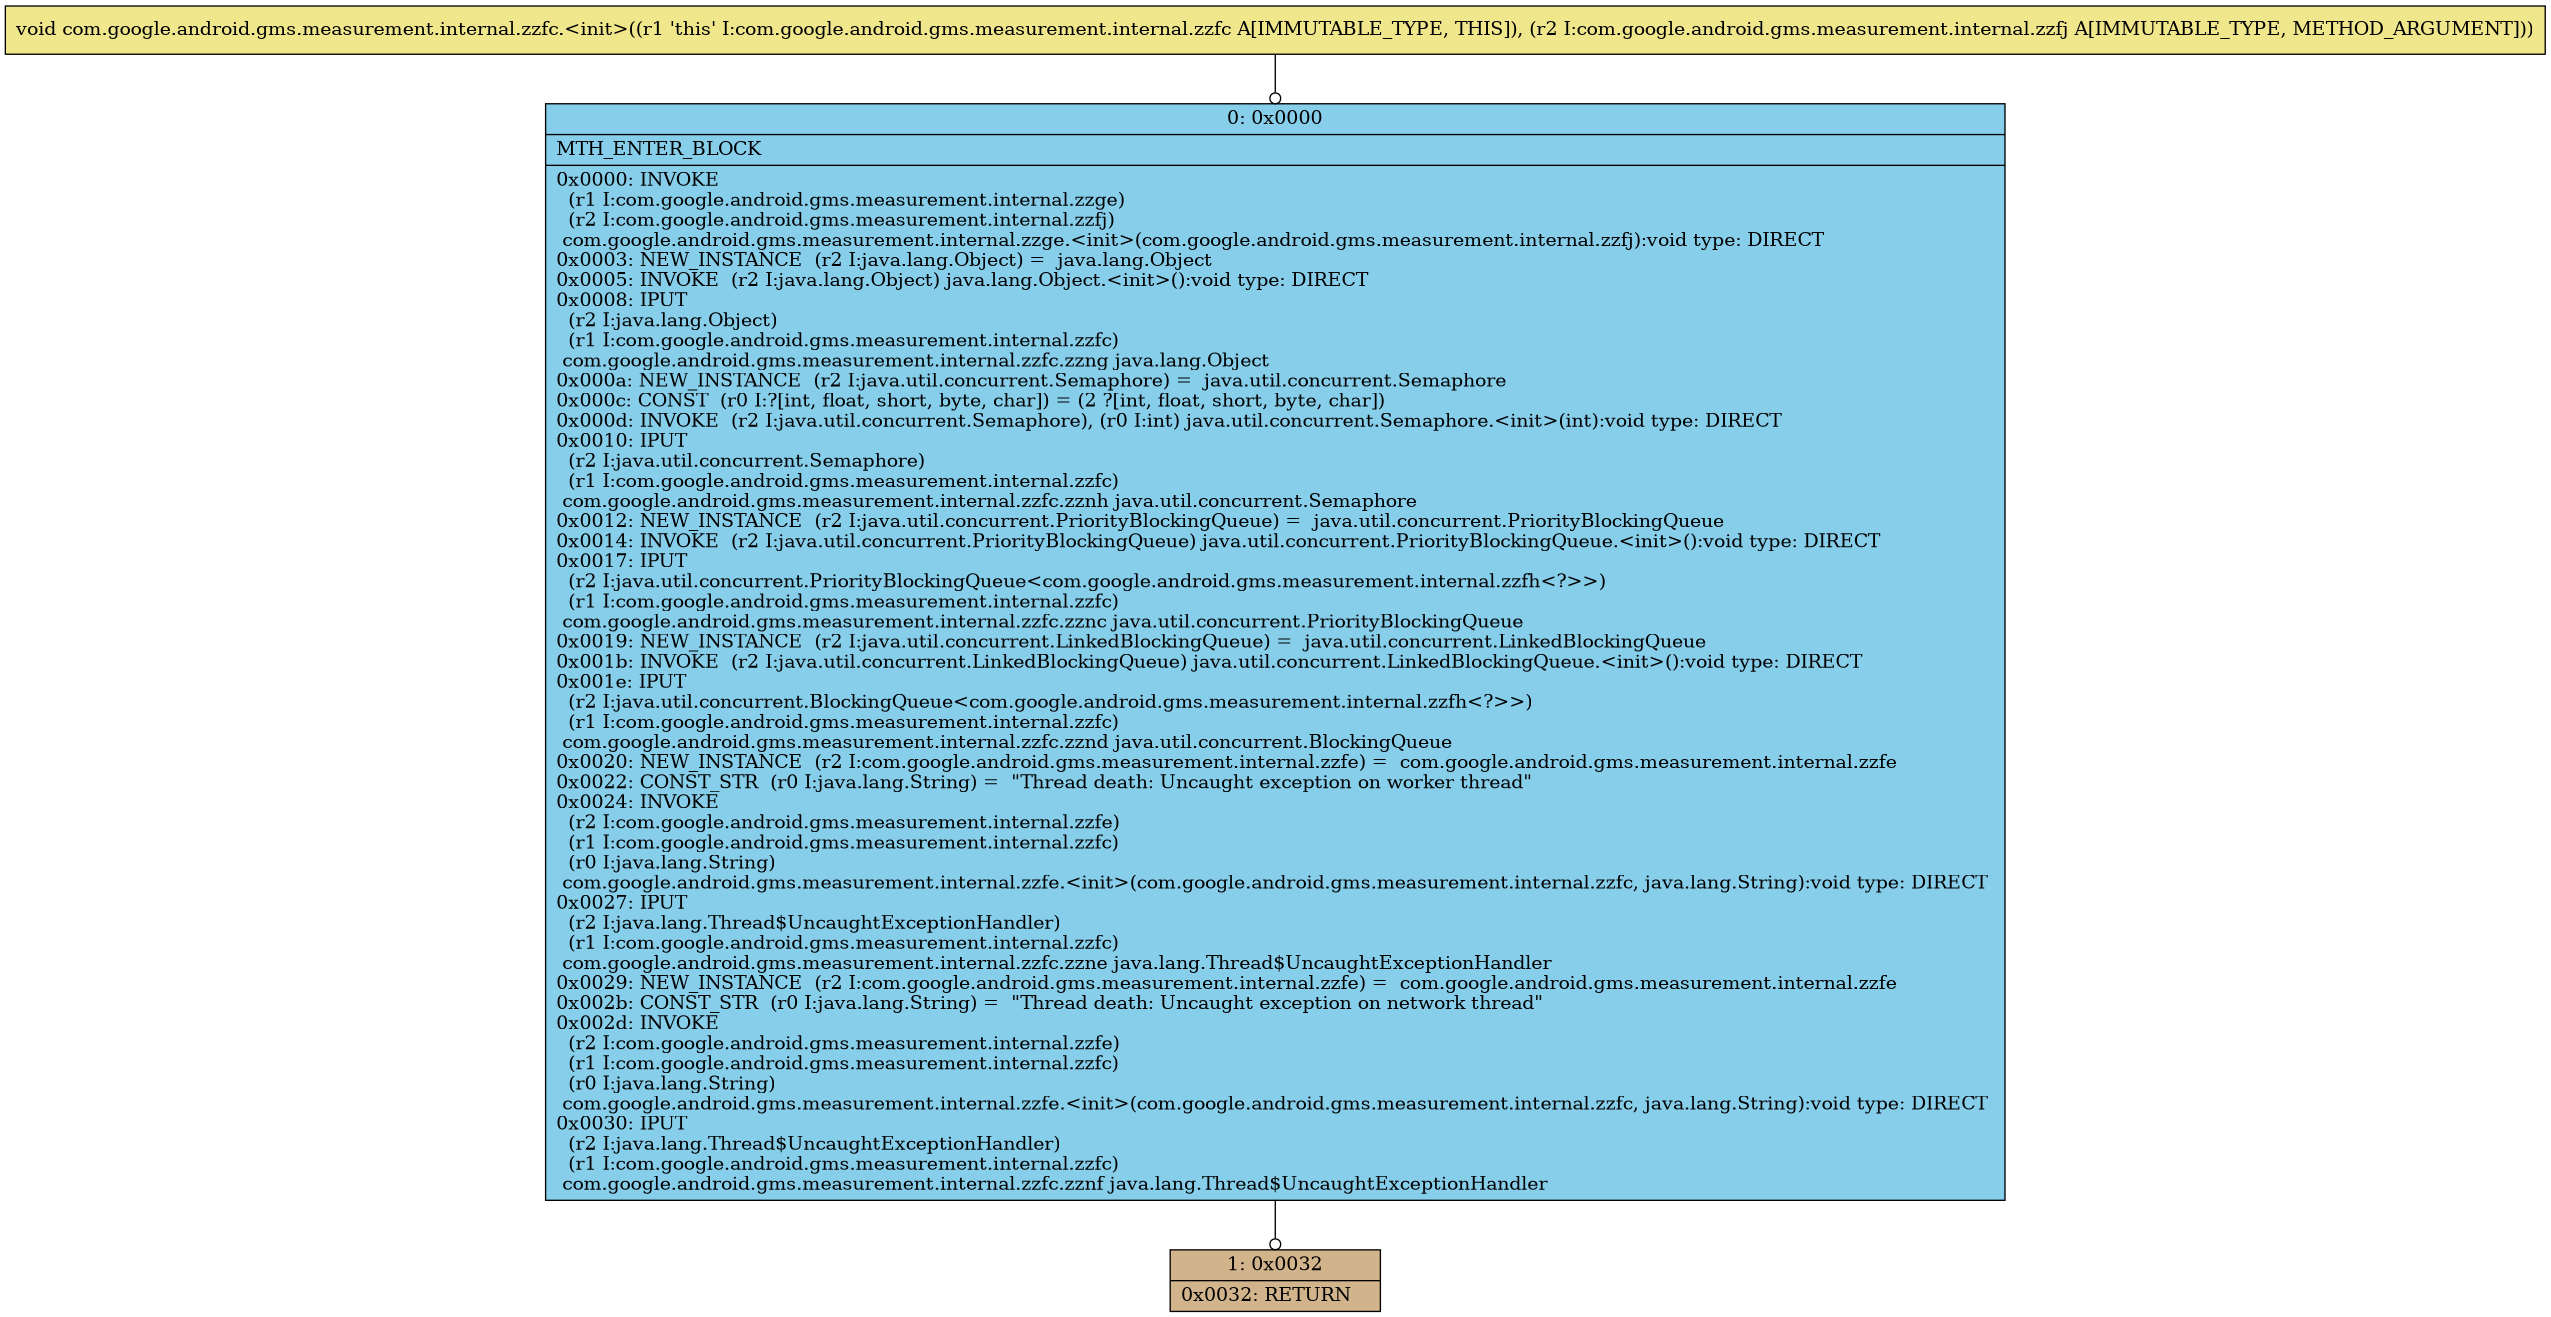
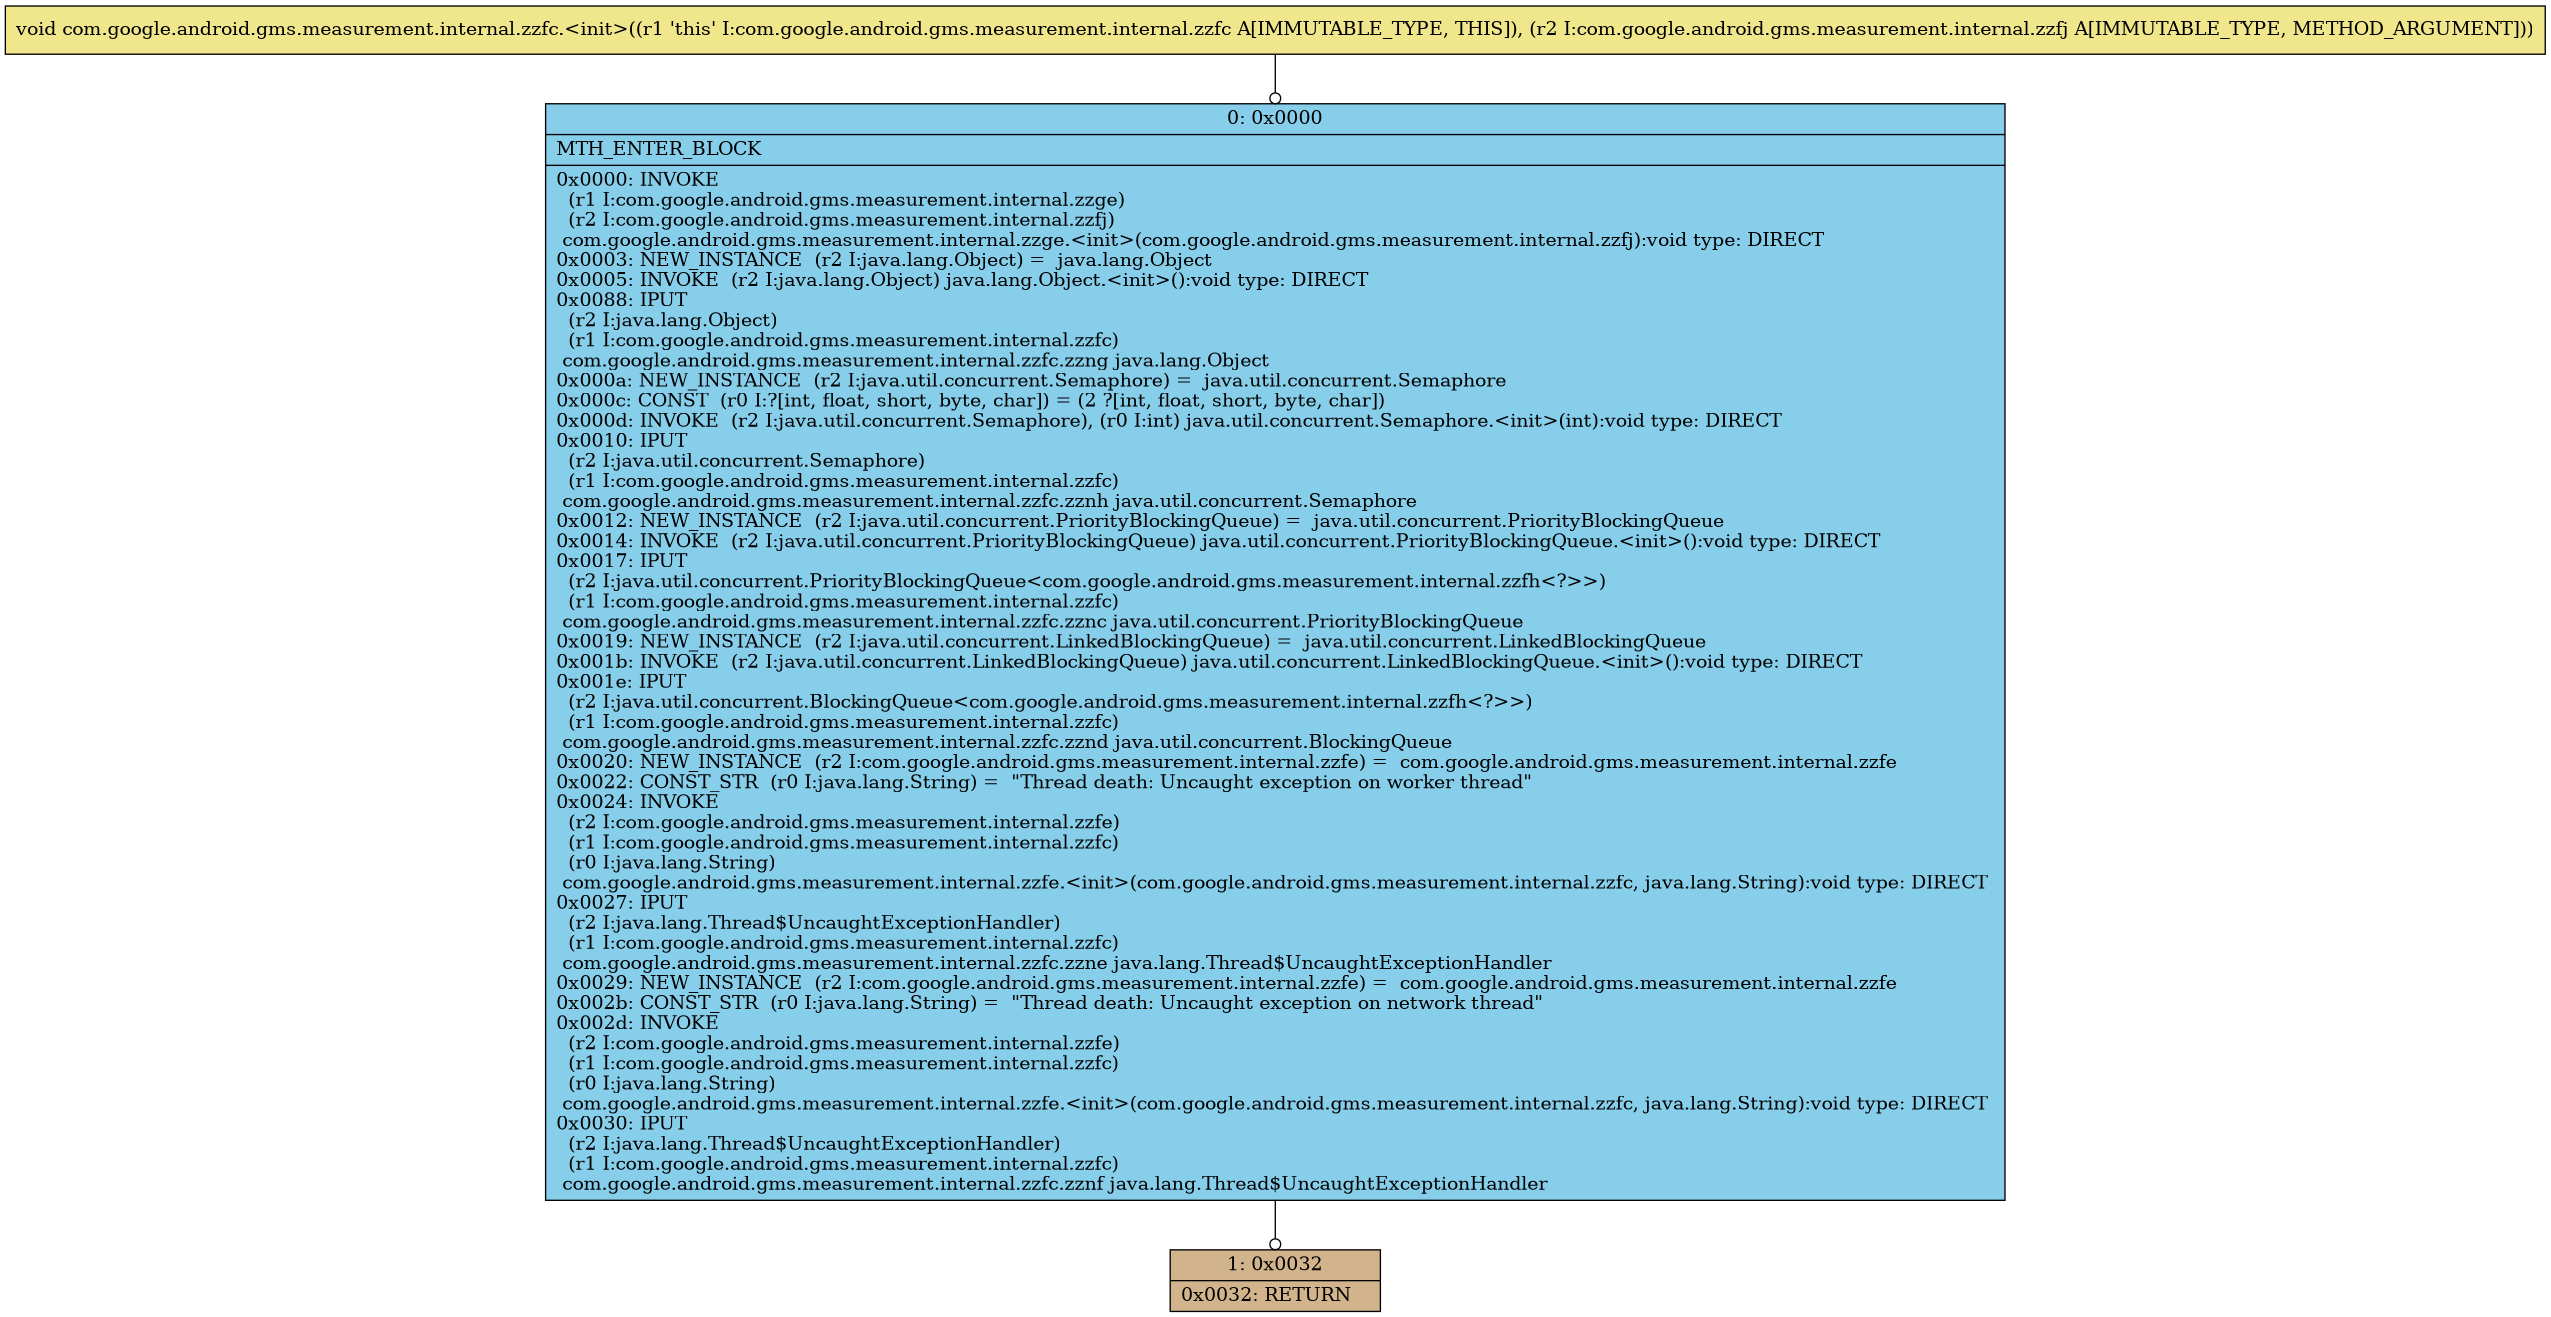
node "0: 0x0000": text "0x0008: IPUT" -> "0x0088: IPUT"
